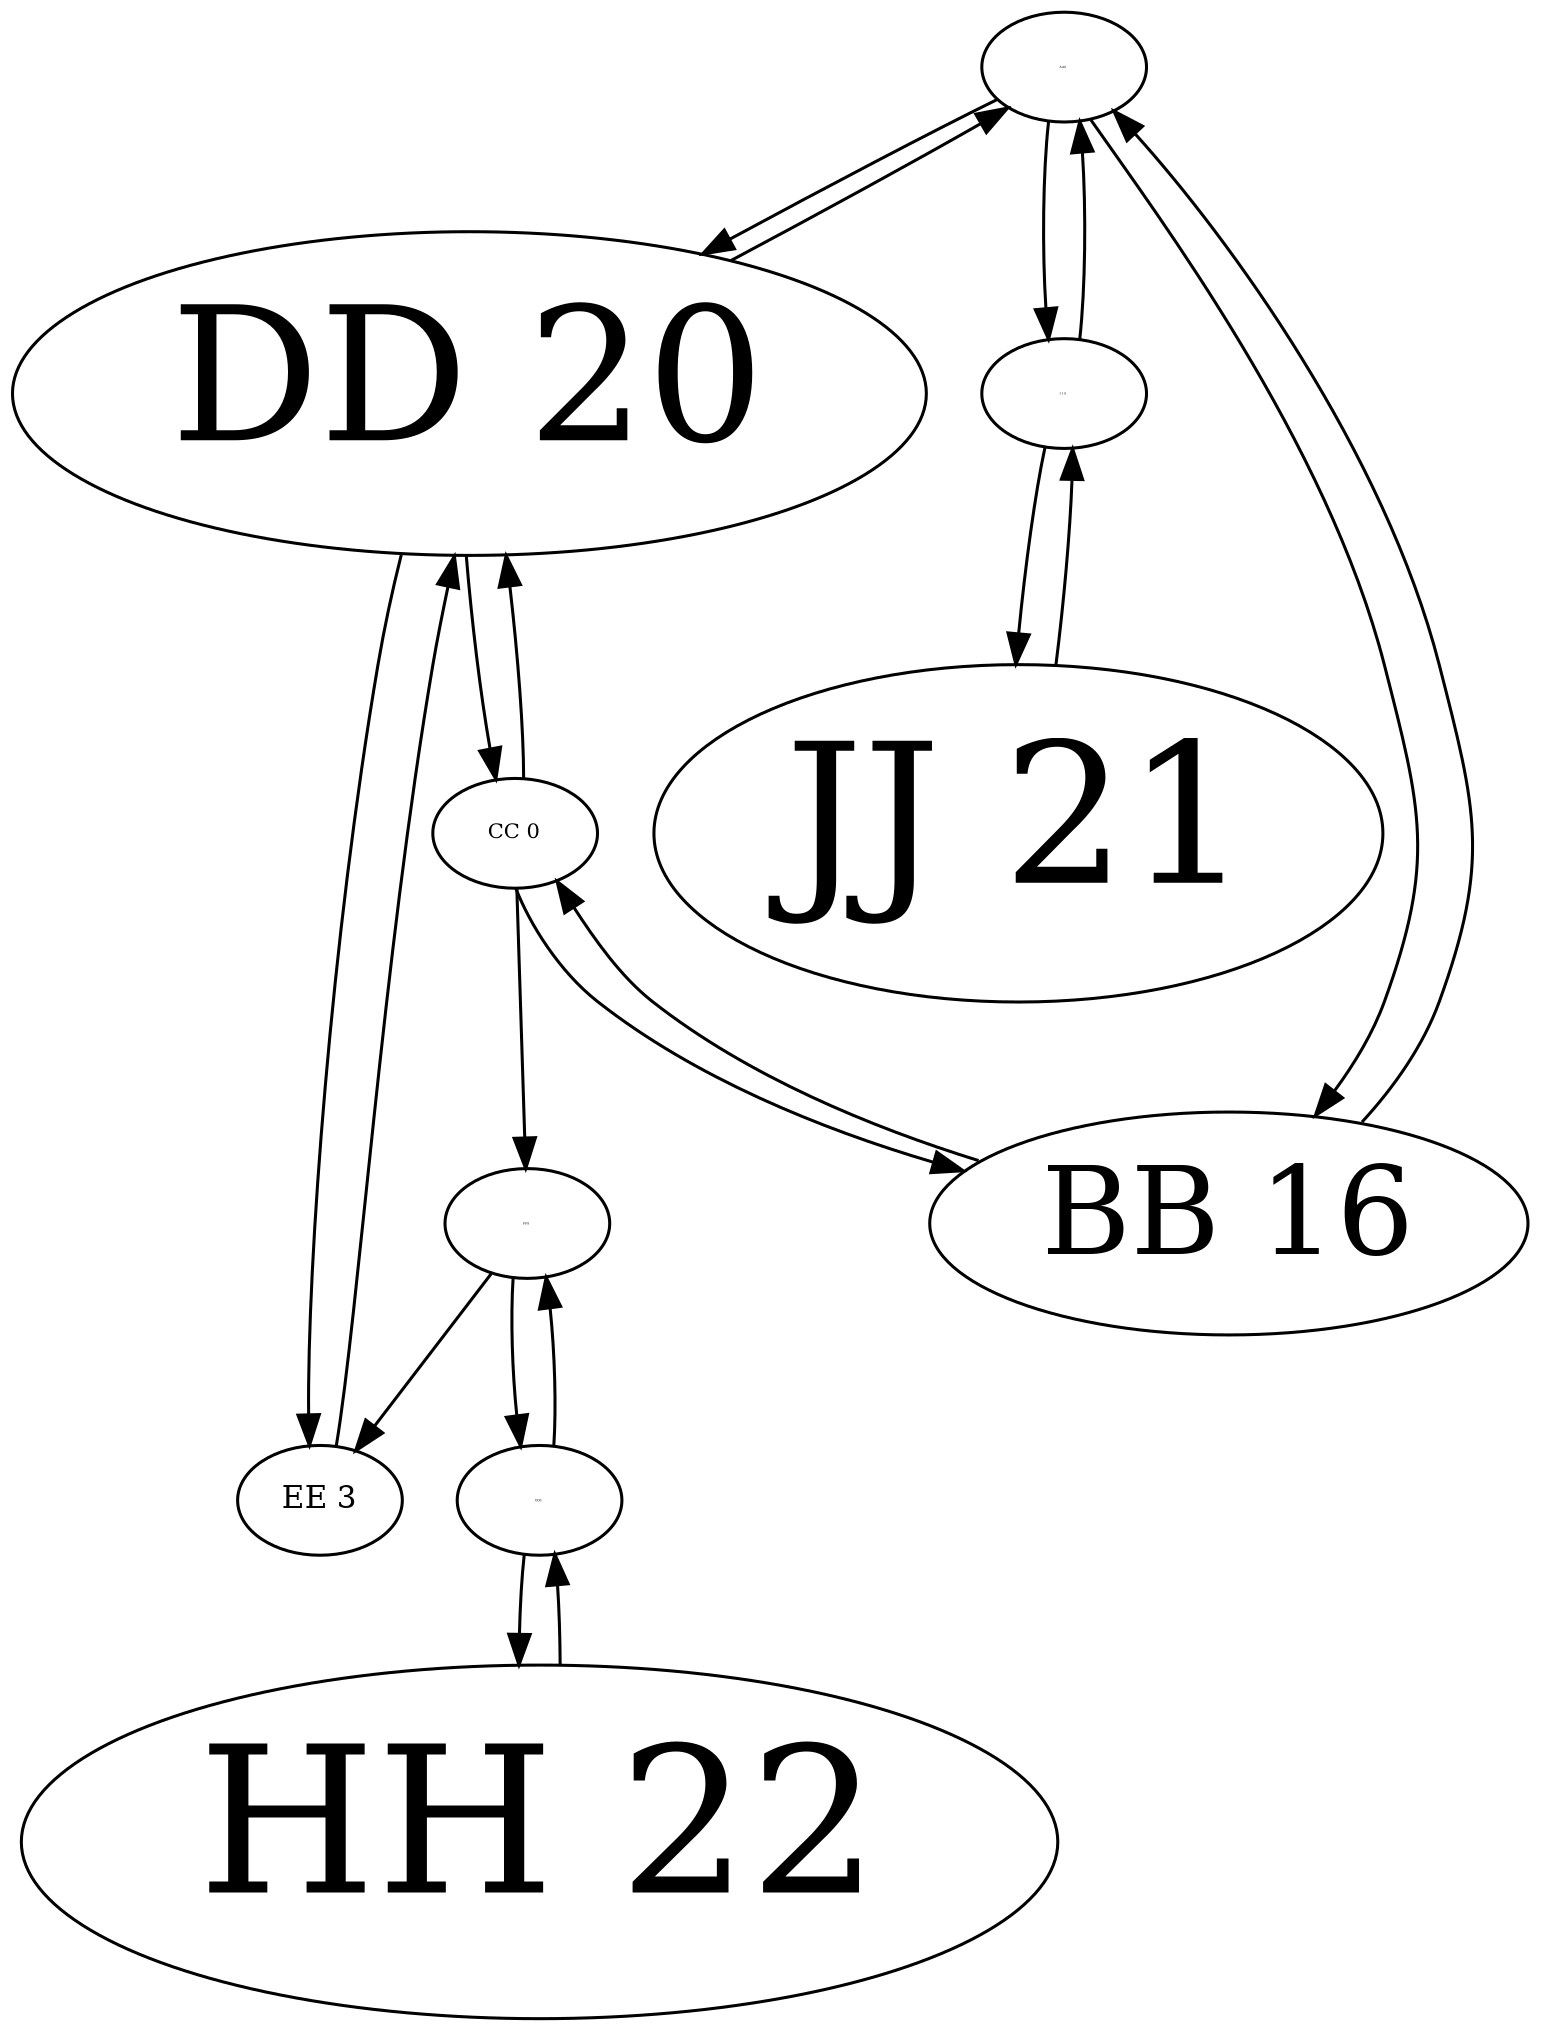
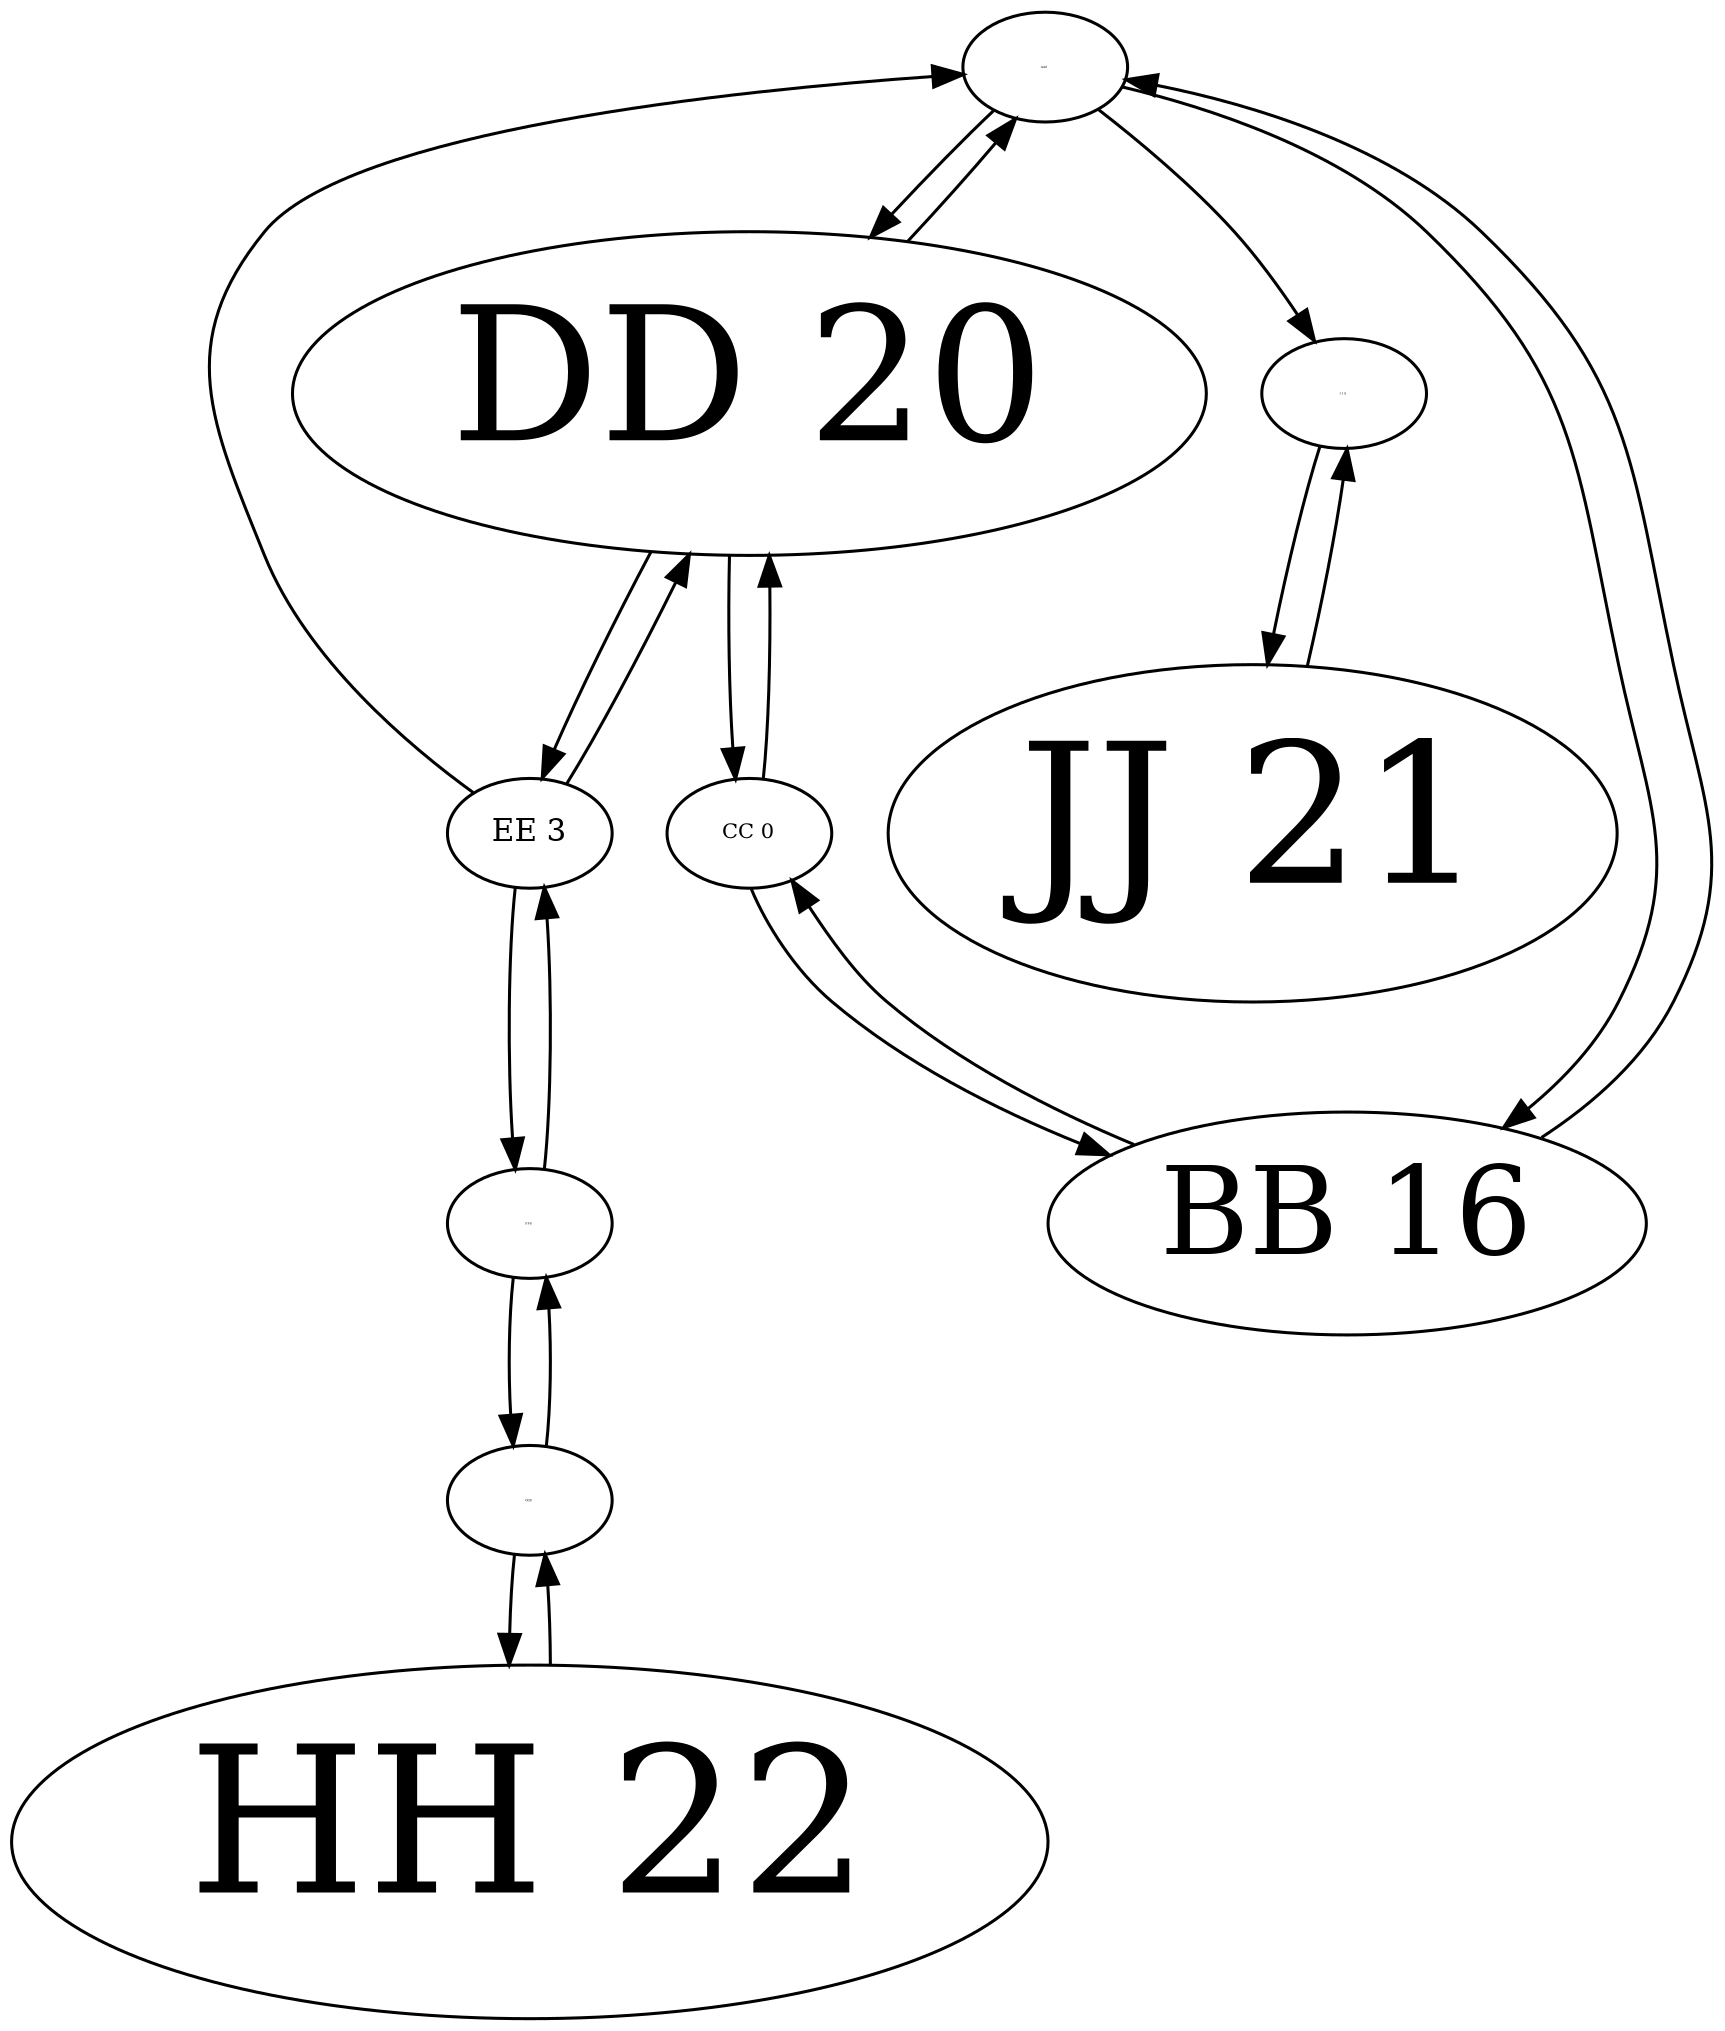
edge "II 0" -> "AA 0": now "EE 3" -> "AA 0"
edge "CC 0" -> "FF 8": now "EE 3" -> "FF 8"
